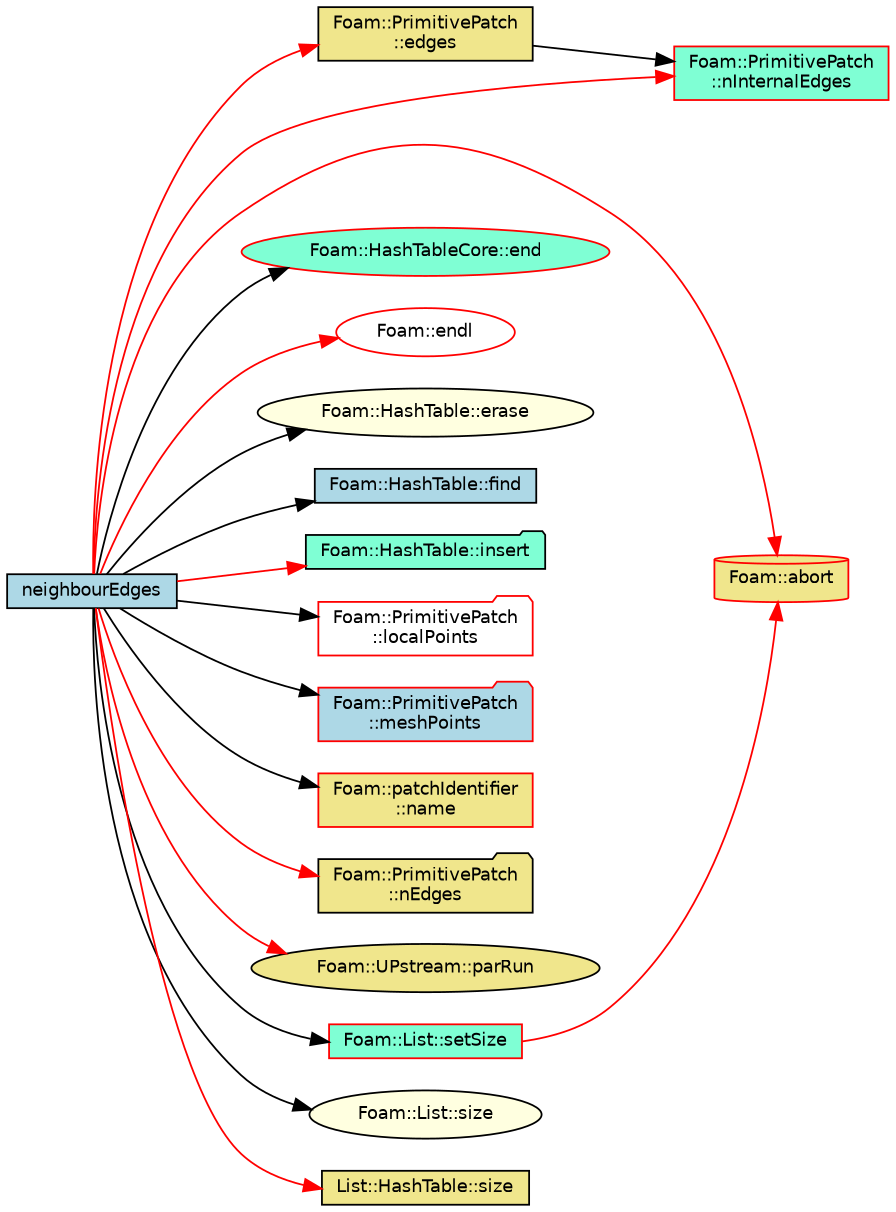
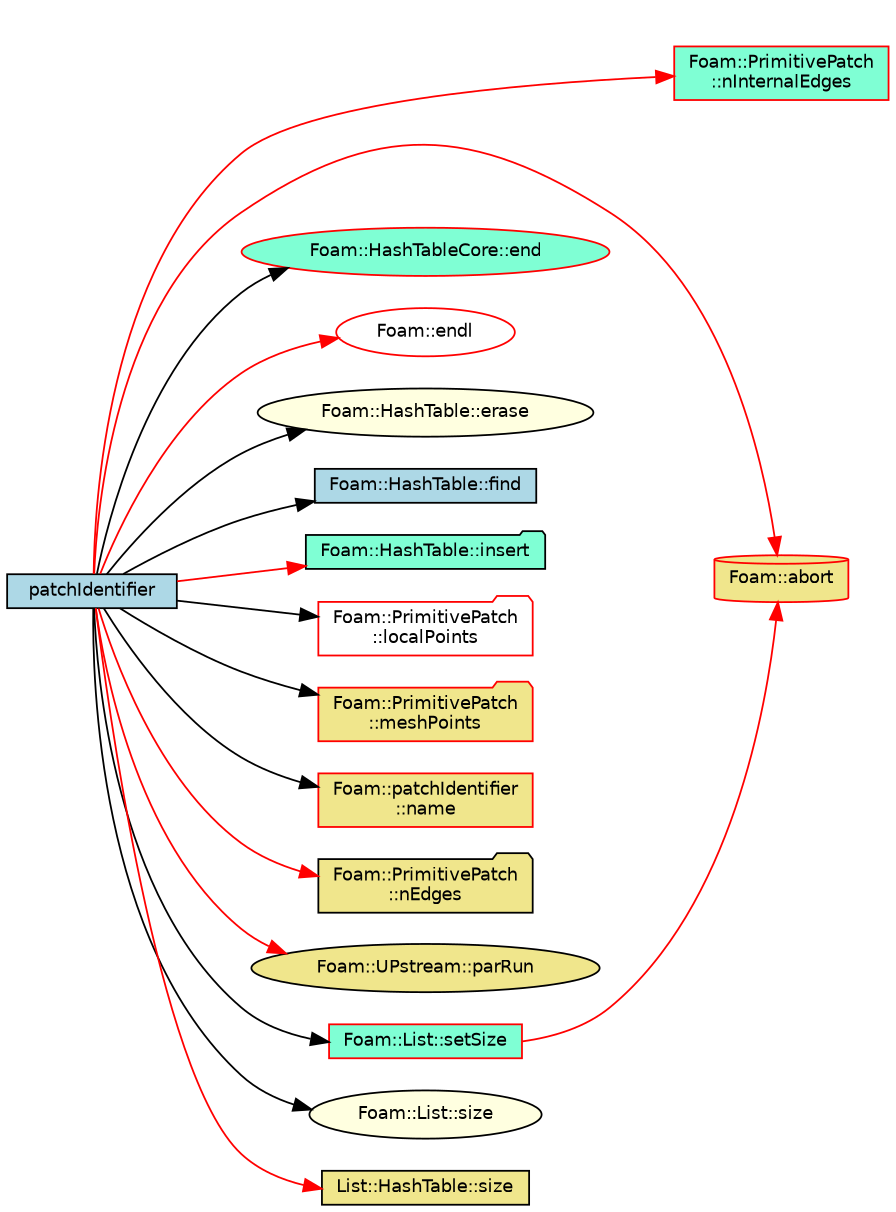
node "Foam::PrimitivePatch ::edges": removed
node "neighbourEdges": label "neighbourEdges" -> "patchIdentifier"
node "Foam::PrimitivePatch ::meshPoints": fillcolor lightblue -> khaki
